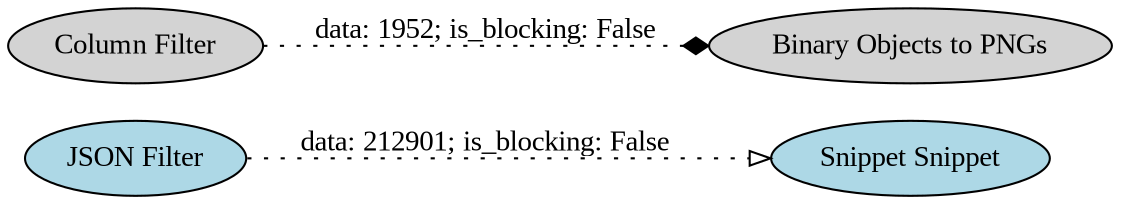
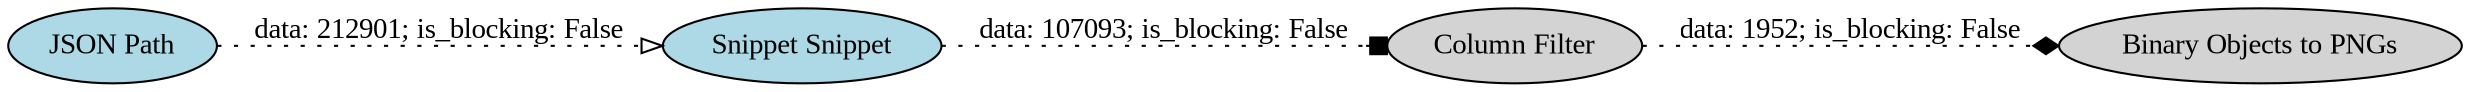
edge "Snippet Snippet" -> "Column Filter": added, label "data: 107093; is_blocking: False"
node "JSON Filter": label "JSON Filter" -> "JSON Path"
